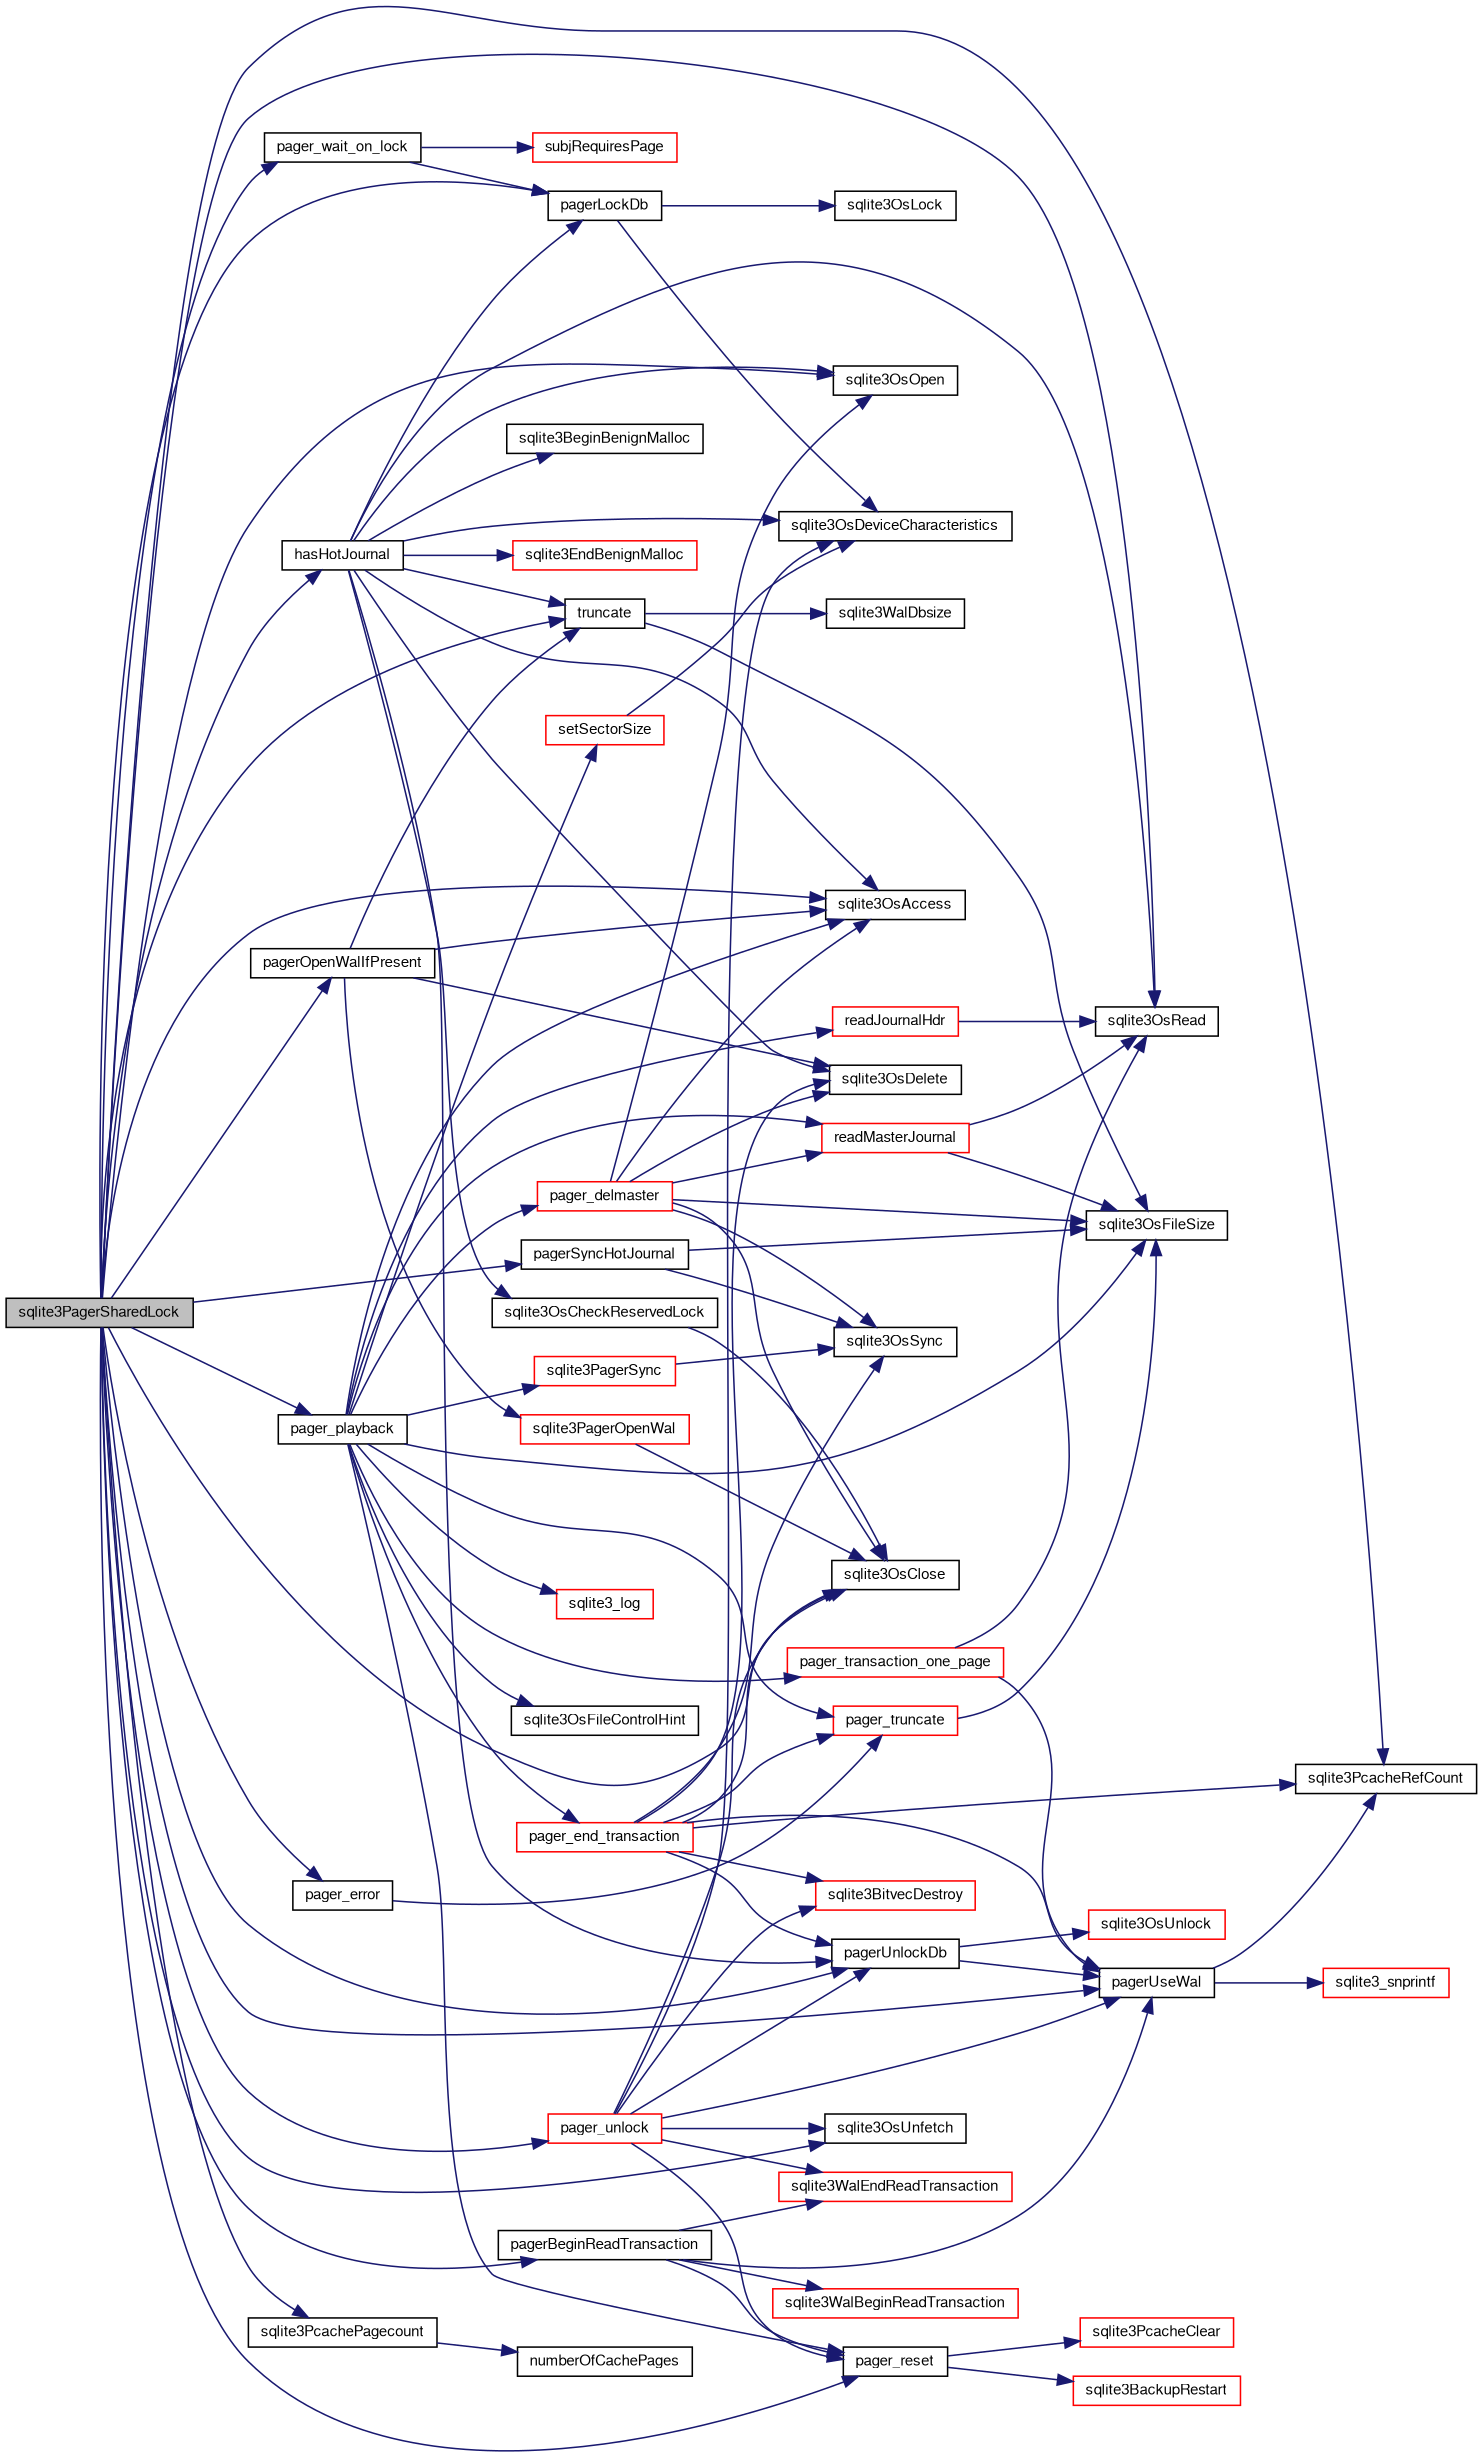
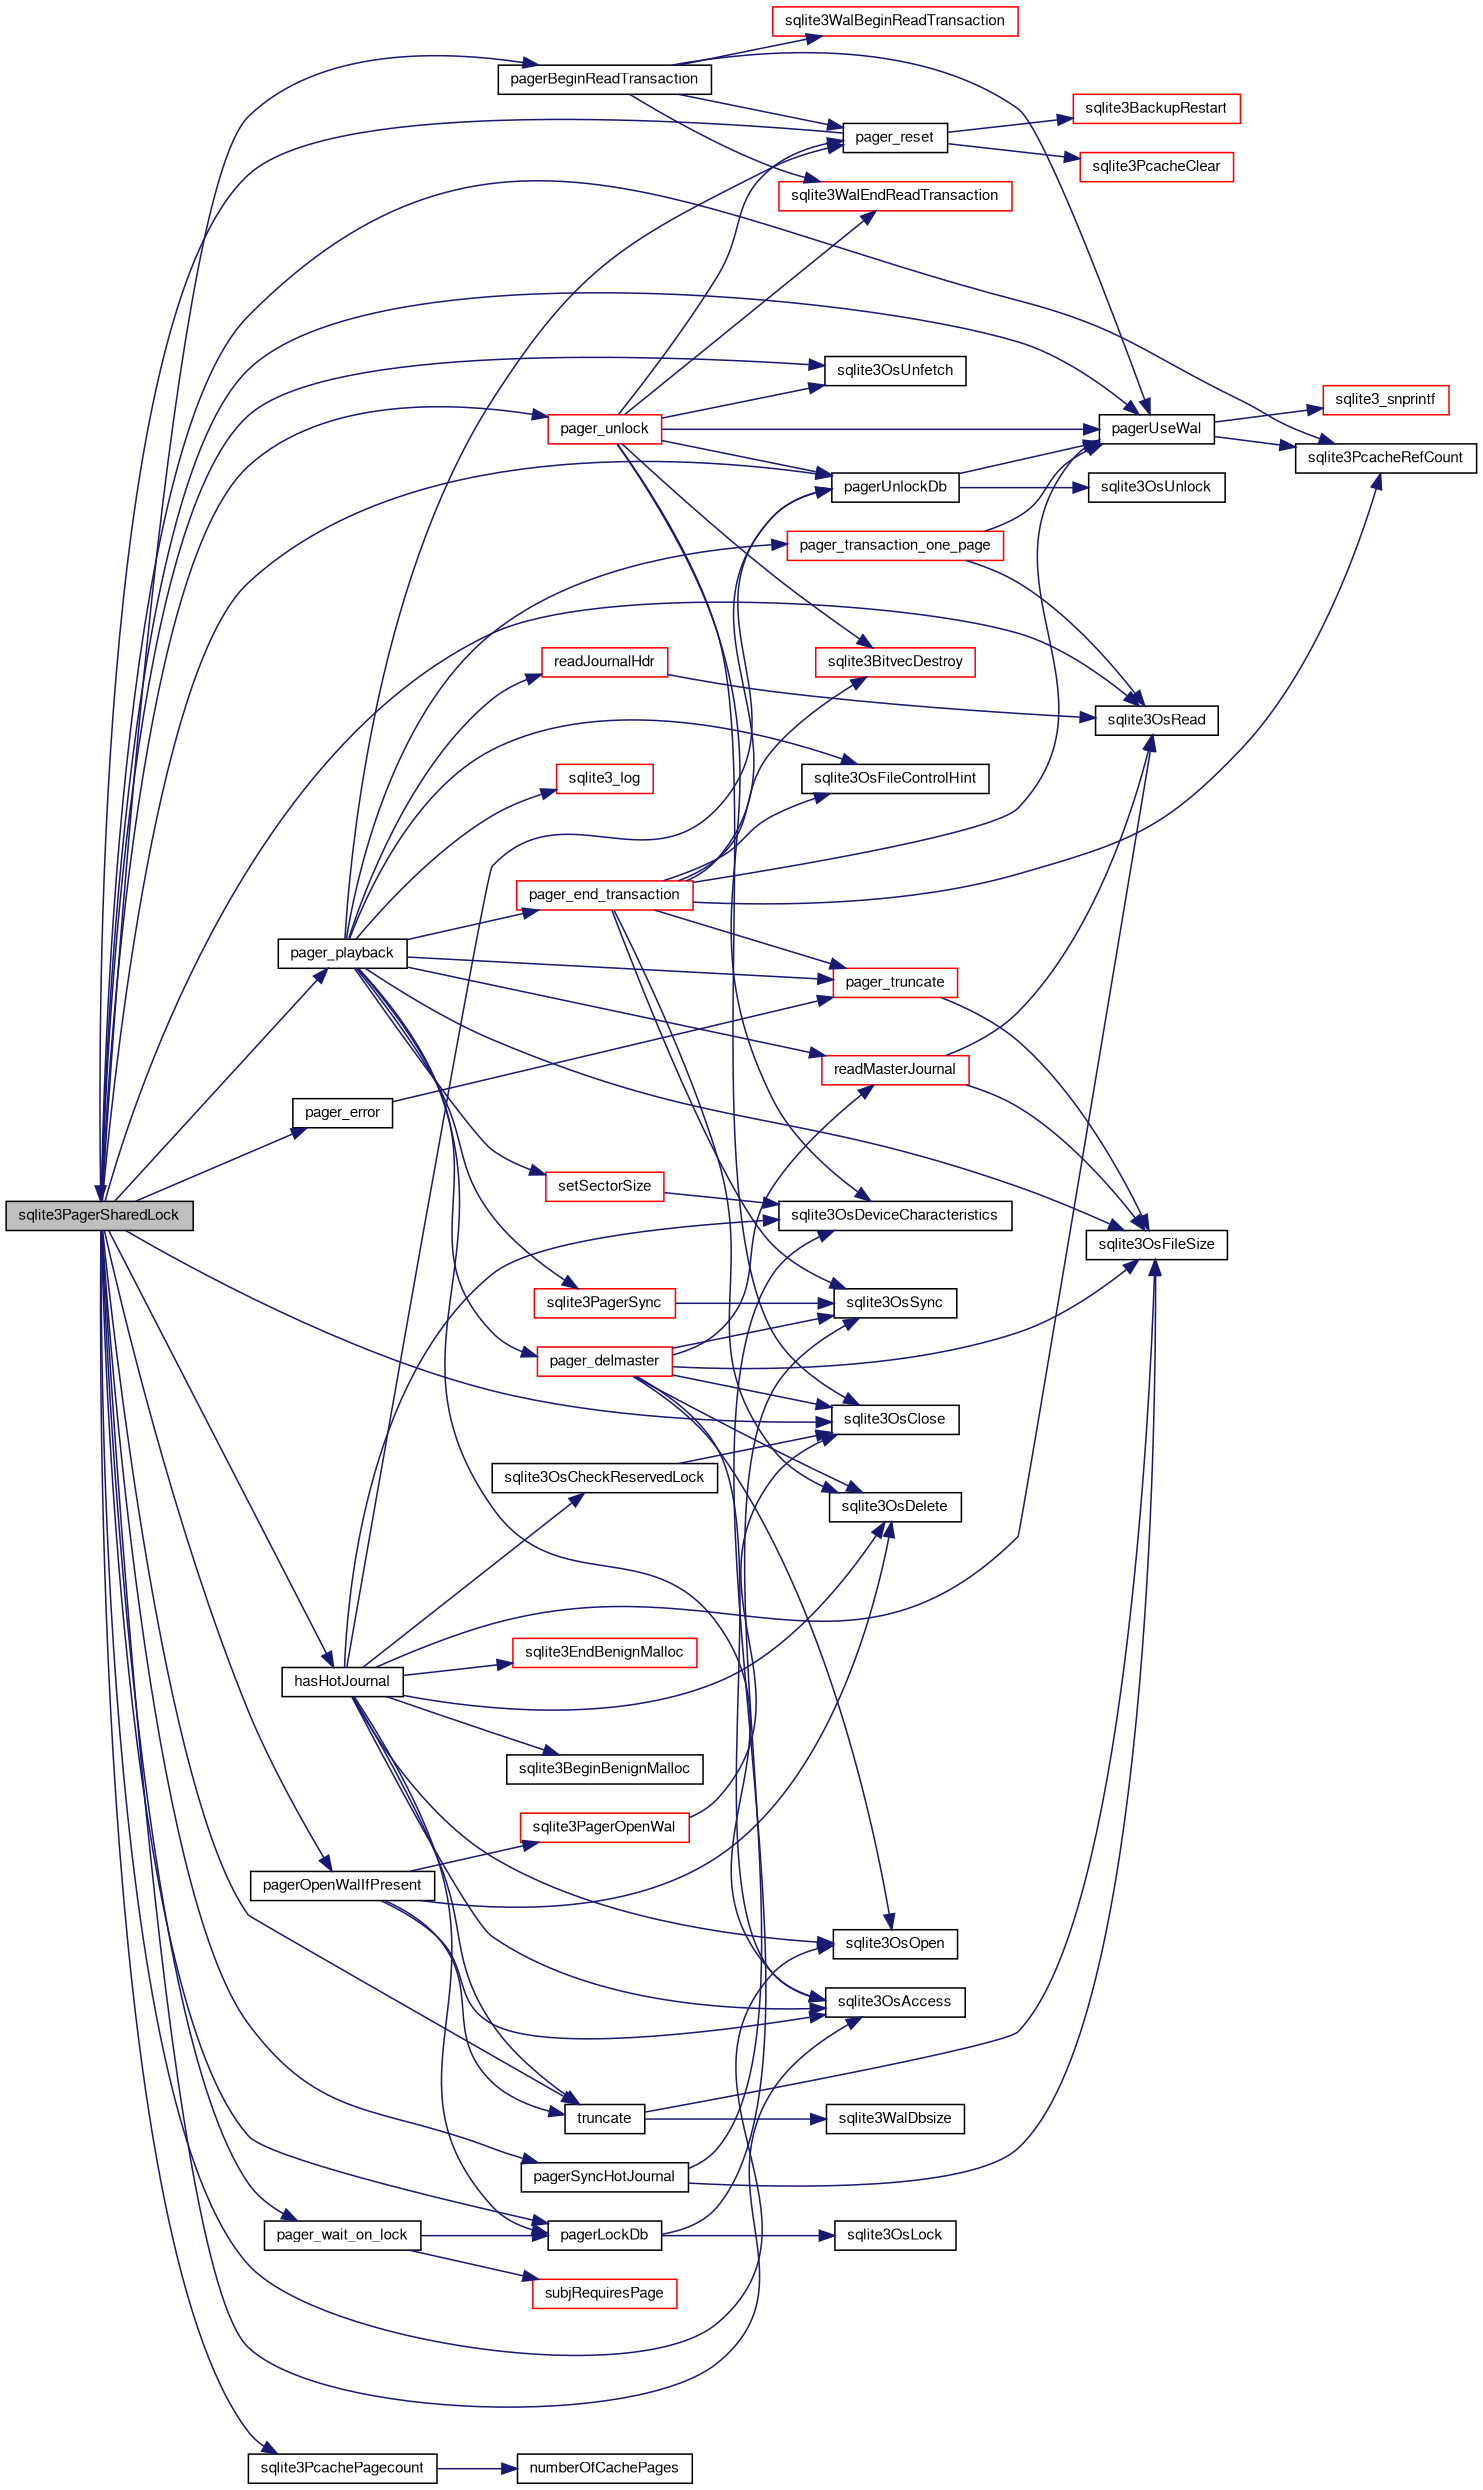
edge "pager_end_transaction" -> "sqlite3OsClose": now "pager_end_transaction" -> "sqlite3OsFileControlHint"
node "sqlite3OsUnlock": color red -> black
edge "sqlite3PagerSharedLock" -> "pager_reset": reversed
